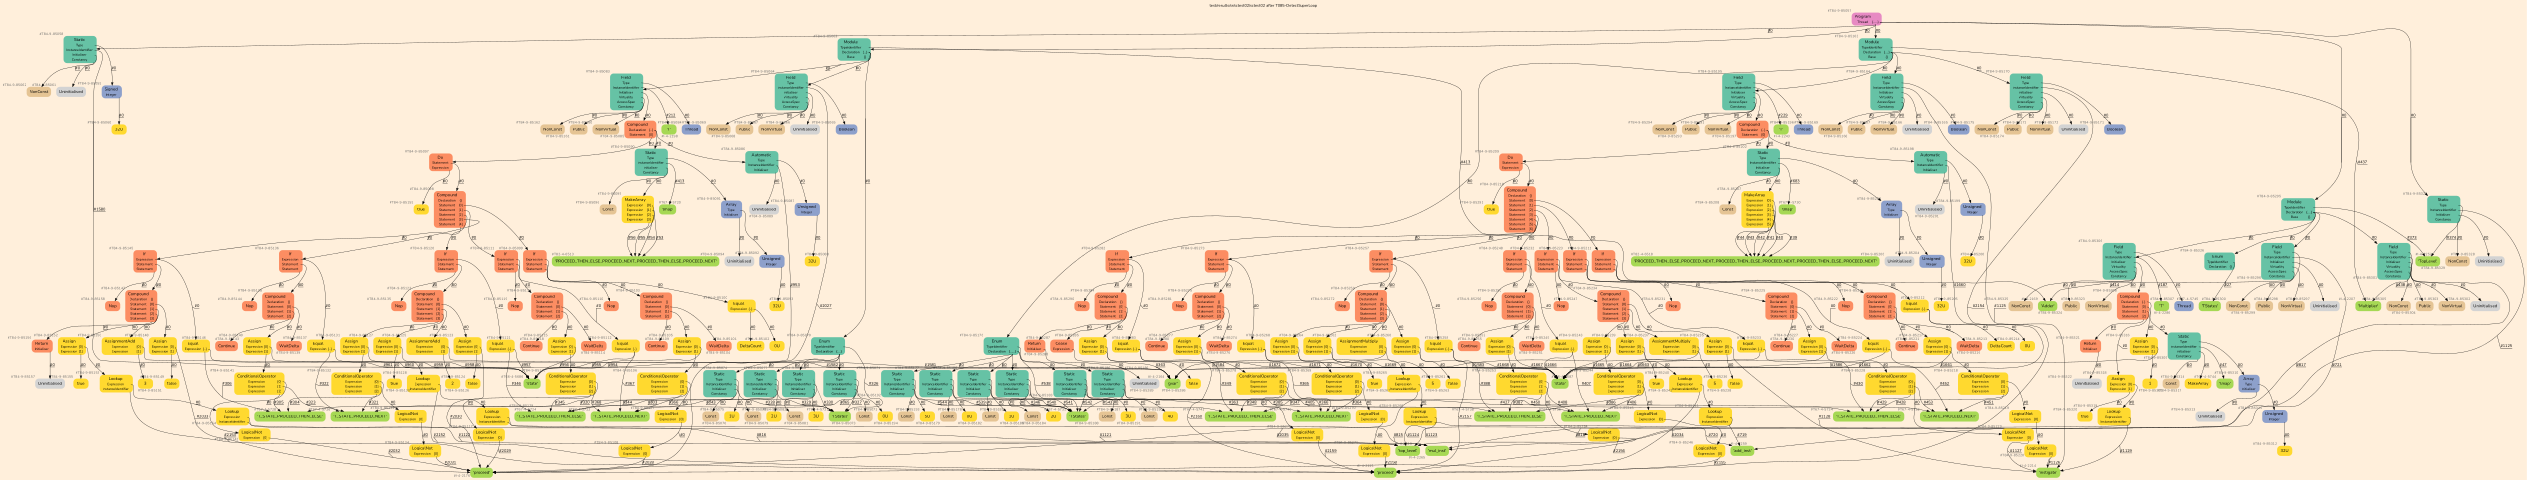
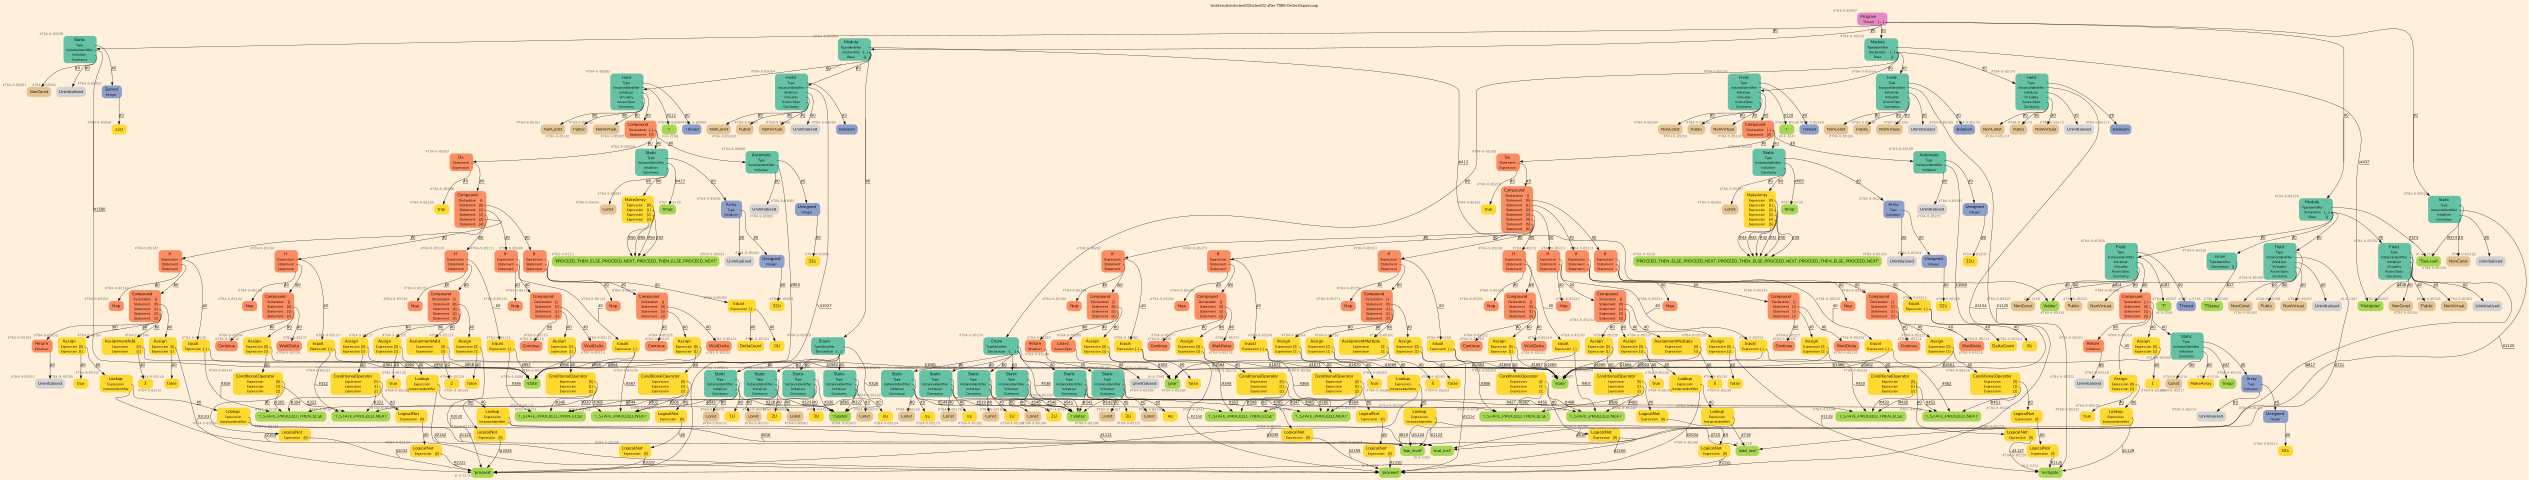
node "Cease": text "Expression" -> "AccessSpec"
